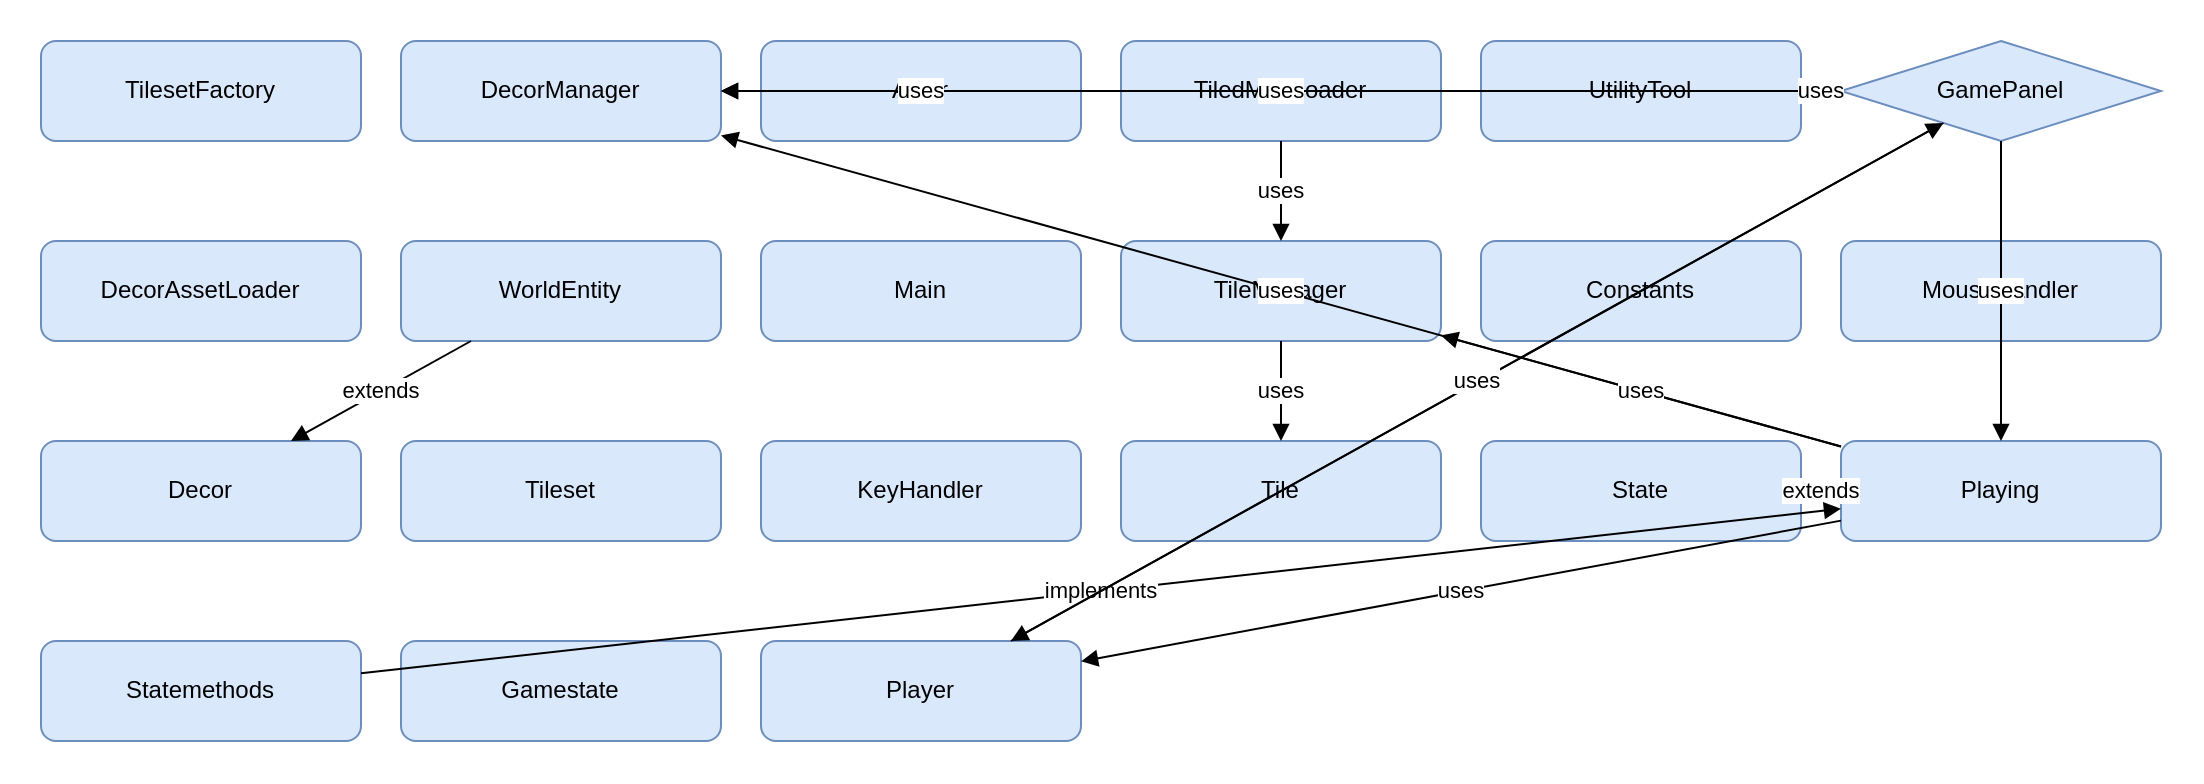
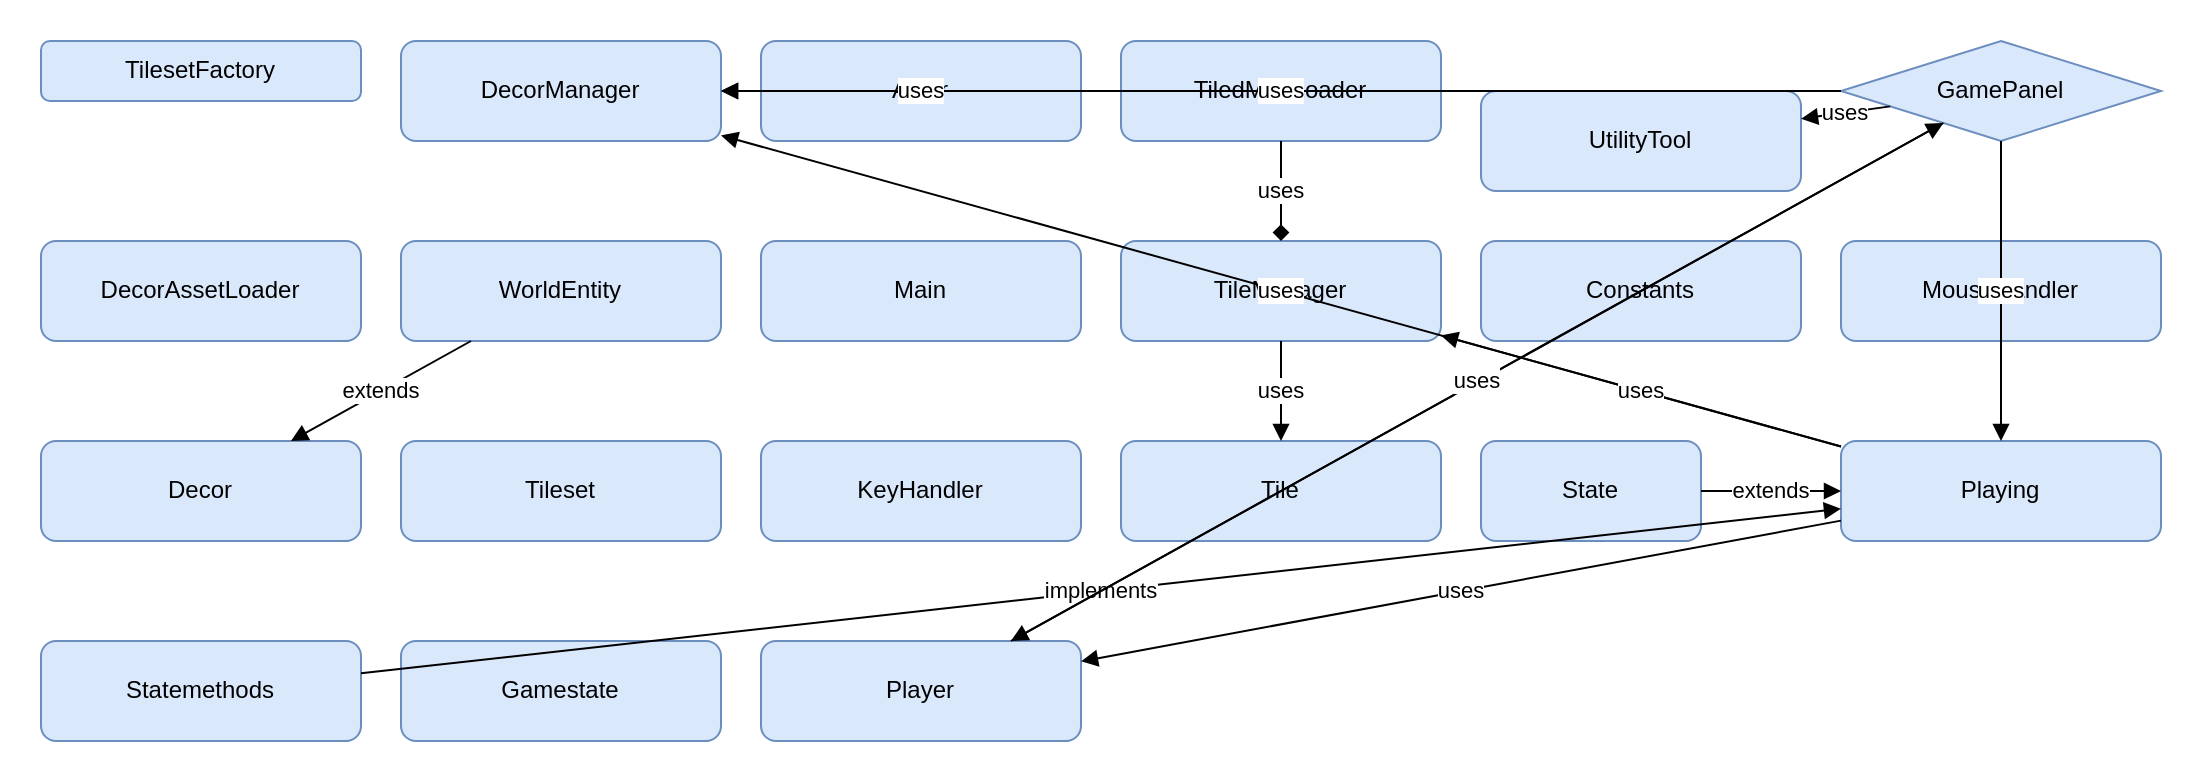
node "TilesetFactory": size 320x100 -> 320x60
node "UtilityTool": moved (1641, 91) -> (1641, 141)
edge "TiledMapLoader" -> "TileManager": arrowhead block -> diamond
node "State": size 320x100 -> 220x100
